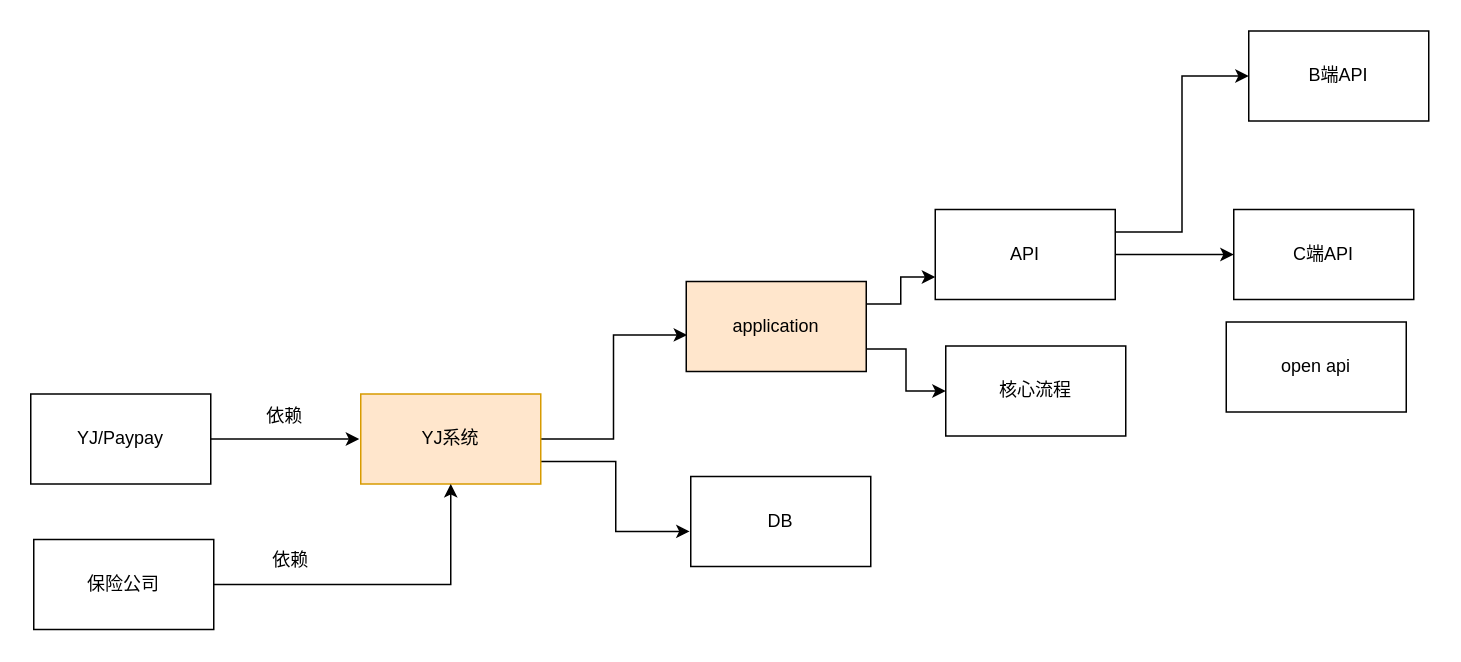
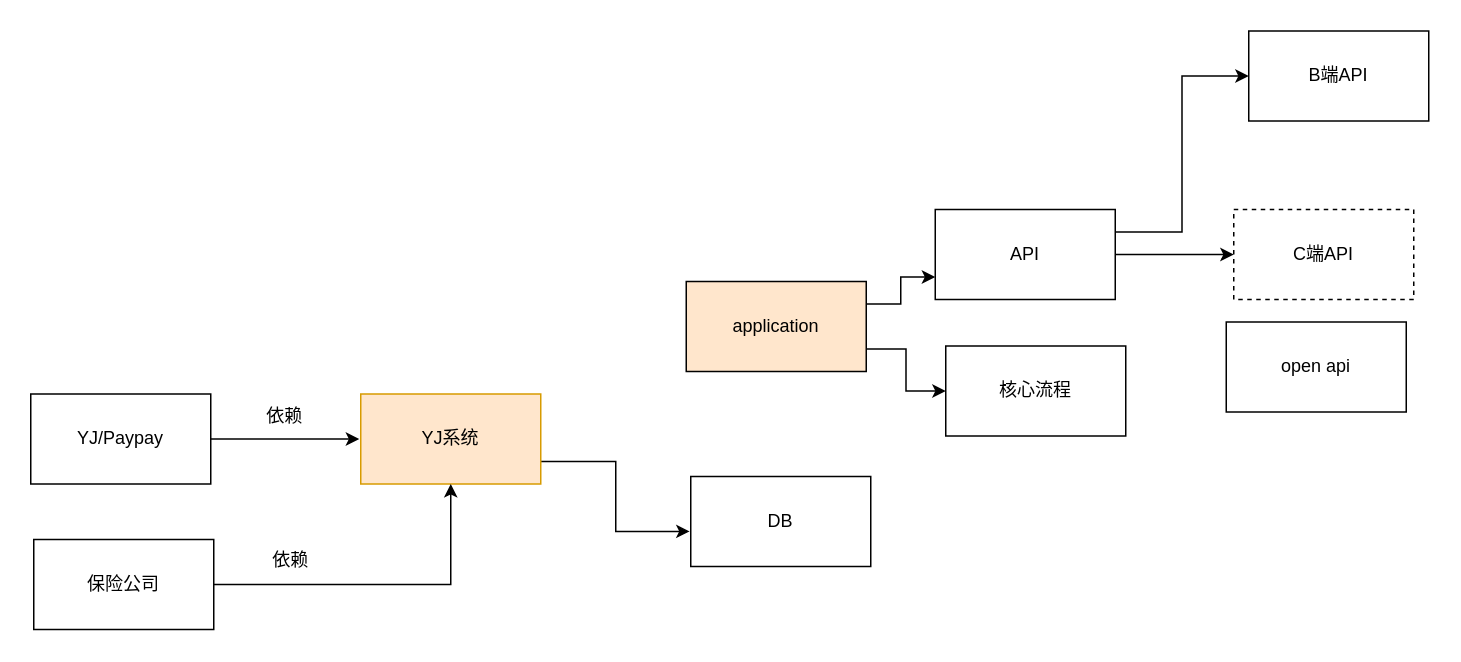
node "C端API": style solid -> dashed
edge "YJ系统" -> "application": removed
